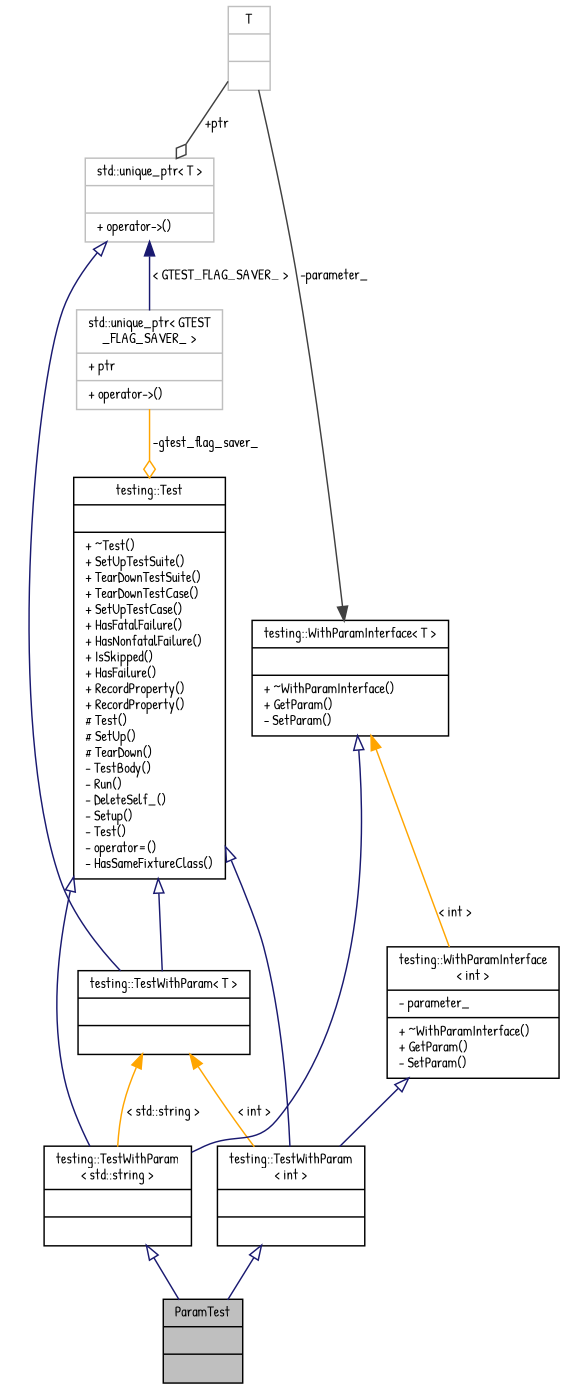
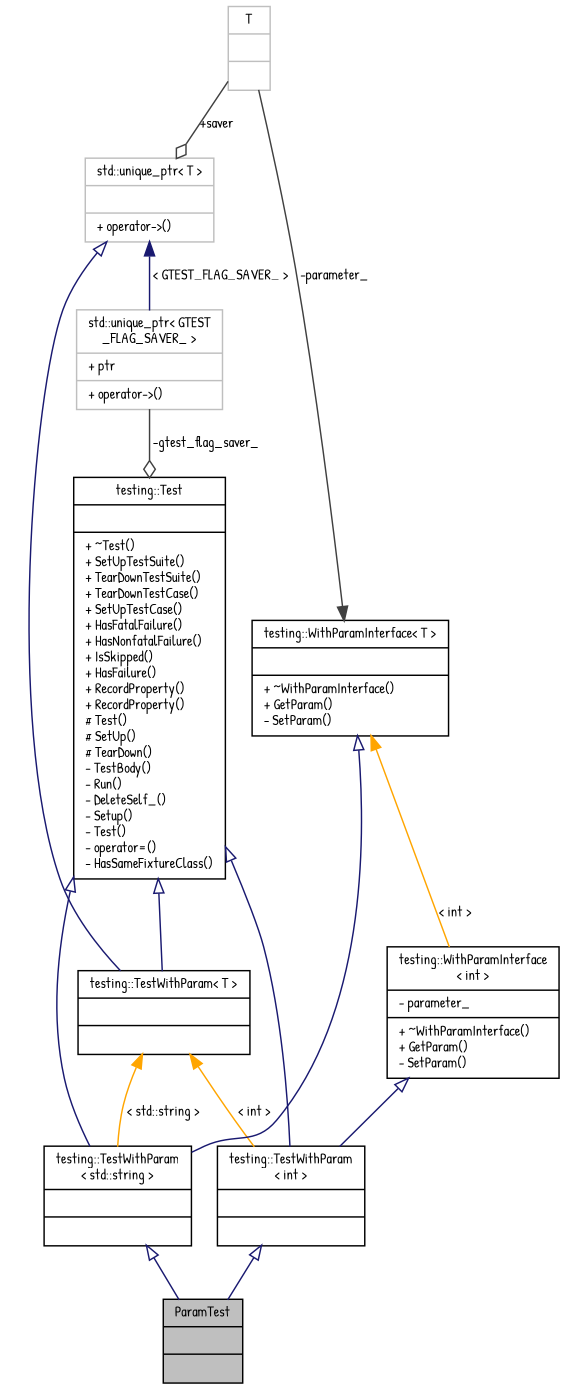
edge "T" -> "std::unique_ptr< T >": label " +ptr" -> " +saver"
edge "std::unique_ptr< GTEST" -> "testing::Test": color orange -> grey25
